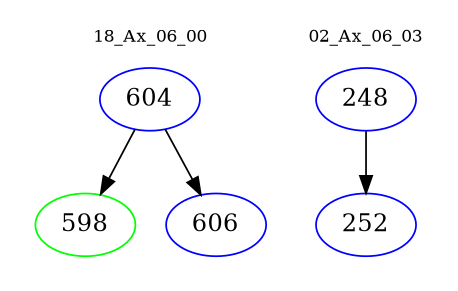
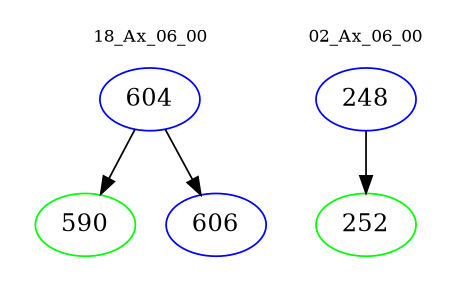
cluster "02_Ax_06_03": label "02_Ax_06_03" -> "02_Ax_06_00"
node "598": label "598" -> "590"
node "252": color blue -> green
